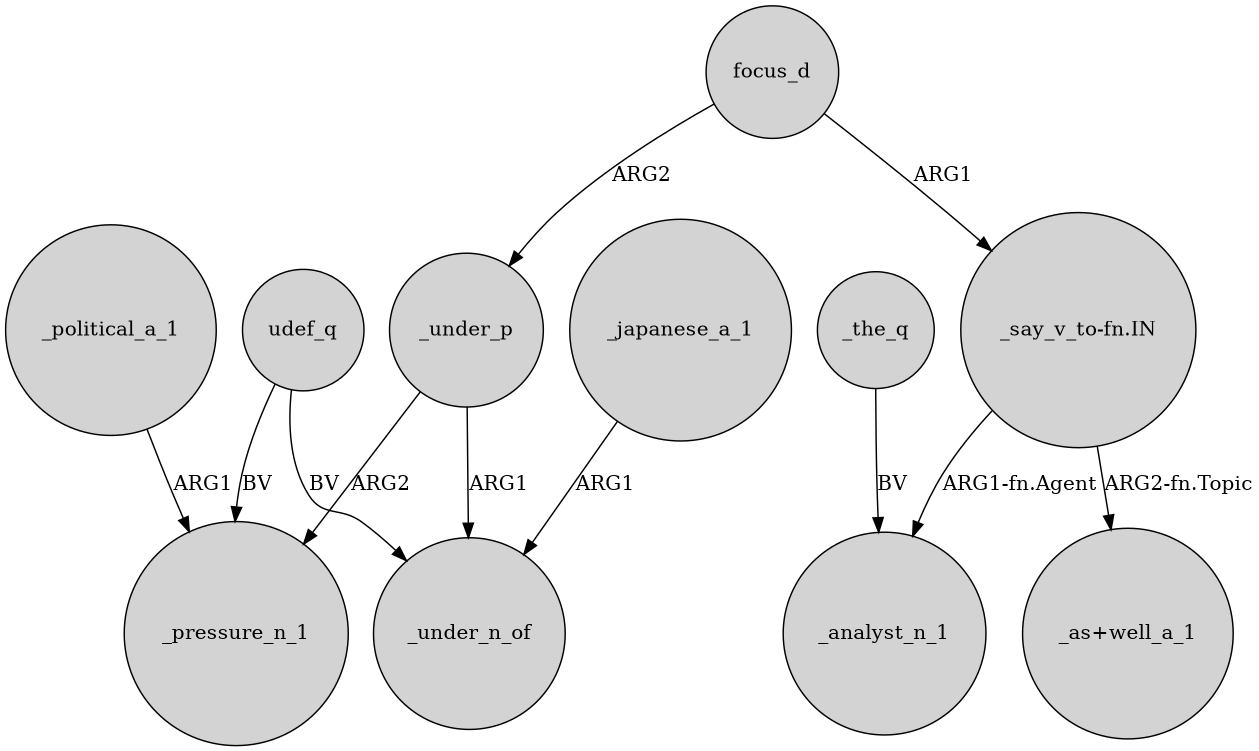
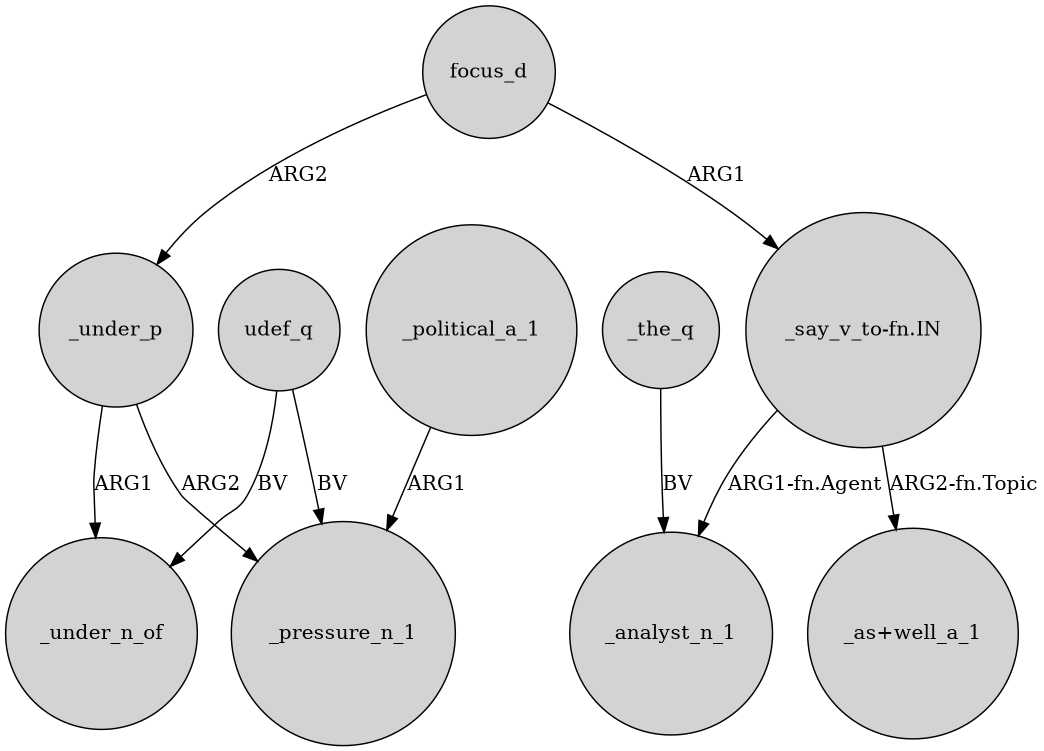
node "_japanese_a_1": removed
